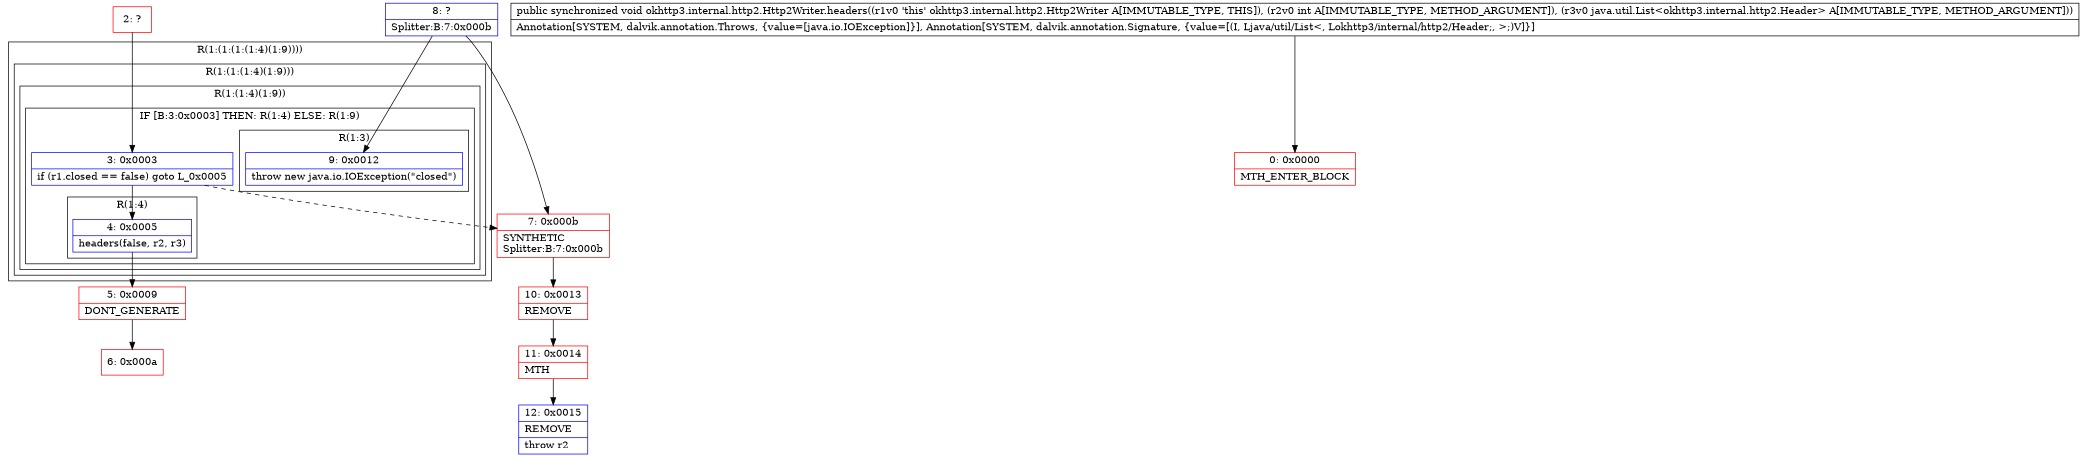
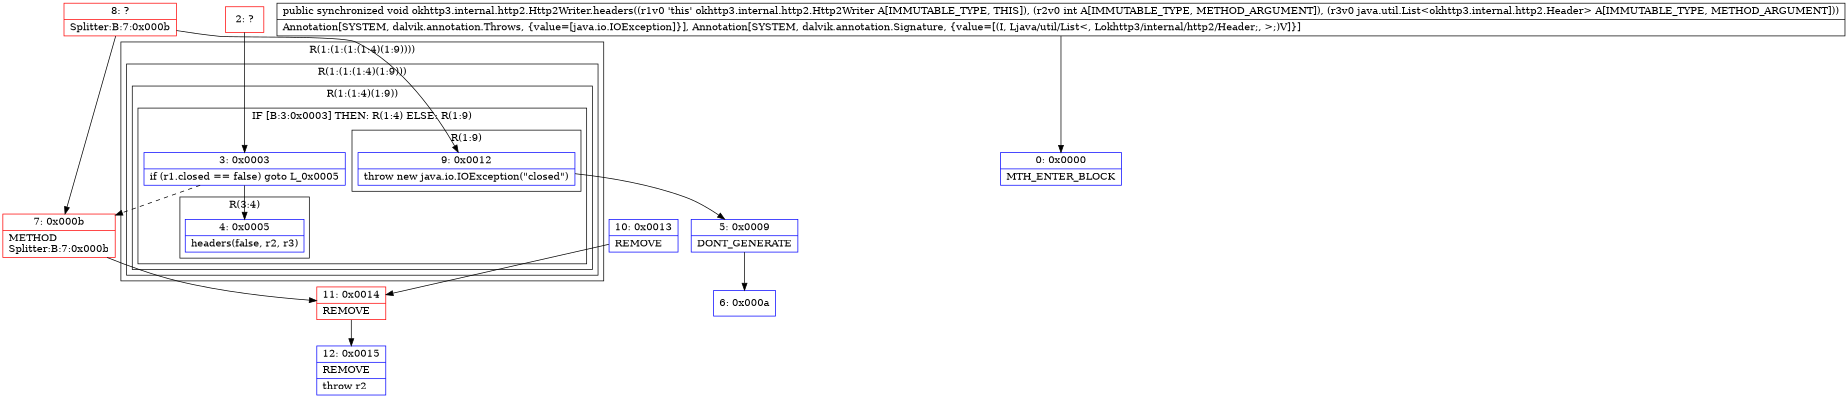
node "8: ?": color blue -> red
cluster "R(1:3)": label "R(1:3)" -> "R(1:9)"
node "0: 0x0000": color red -> blue
cluster "R(1:4)": label "R(1:4)" -> "R(3:4)"
node "7: 0x000b": text "SYNTHETIC" -> "METHOD"
edge "4: 0x0005" -> "5: 0x0009": now "9: 0x0012" -> "5: 0x0009"
edge "7: 0x000b" -> "10: 0x0013": now "7: 0x000b" -> "11: 0x0014"
node "5: 0x0009": color red -> blue
node "10: 0x0013": color red -> blue
node "6: 0x000a": color red -> blue
node "11: 0x0014": text "MTH" -> "REMOVE"
